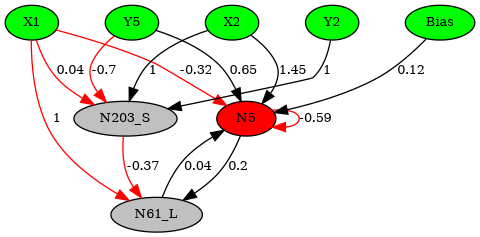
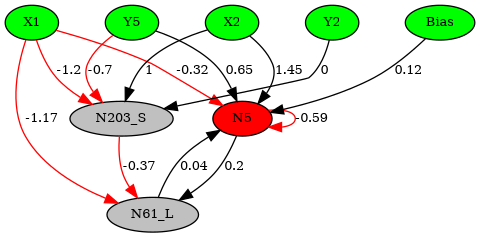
edge "X1" -> "N203_S": label "0.04" -> "-1.2"
edge "Y2" -> "N203_S": label "1" -> "0"
edge "X1" -> "N61_L": label "1" -> "-1.17"
